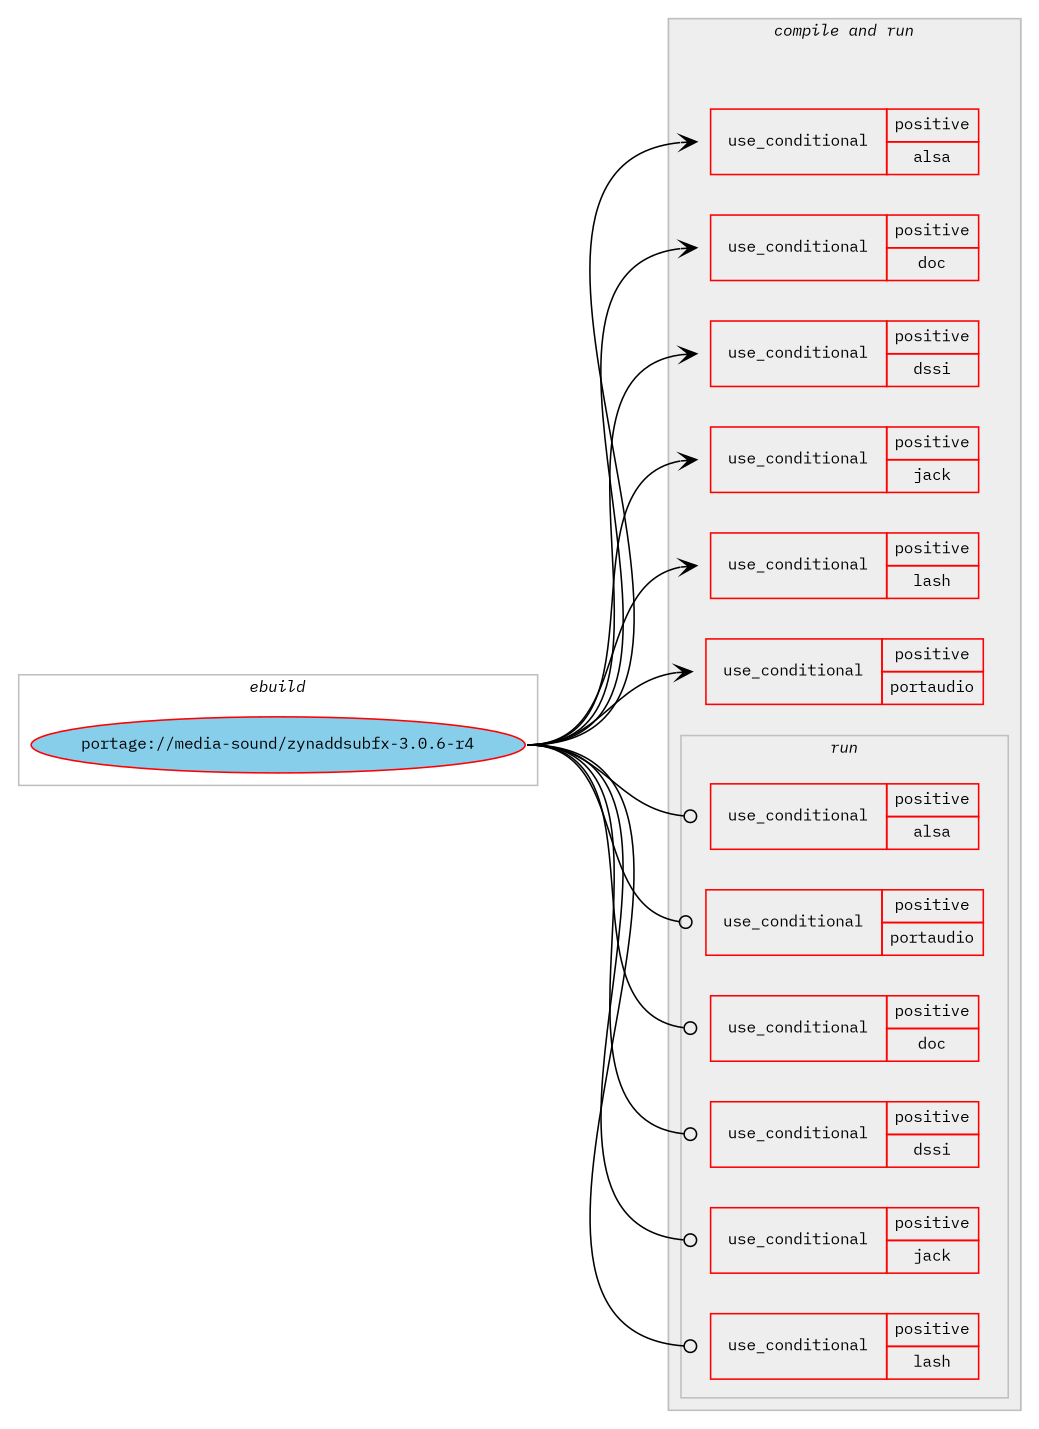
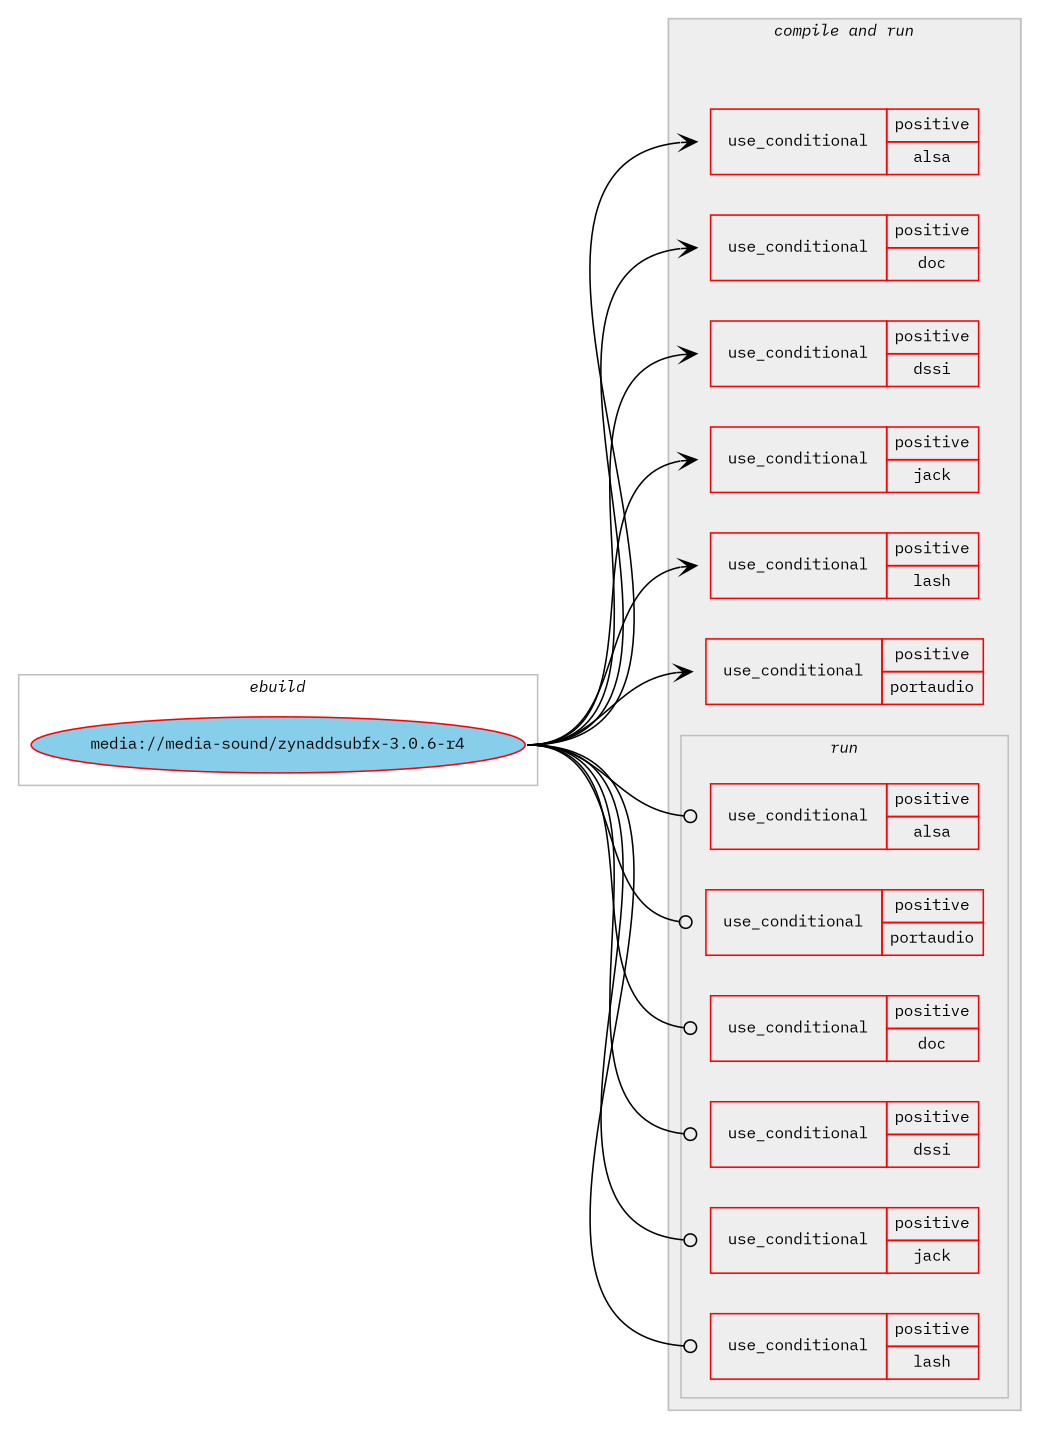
node "portage://media-sound/zynaddsubfx-3.0.6-r4": label "portage://media-sound/zynaddsubfx-3.0.6-r4" -> "media://media-sound/zynaddsubfx-3.0.6-r4"
